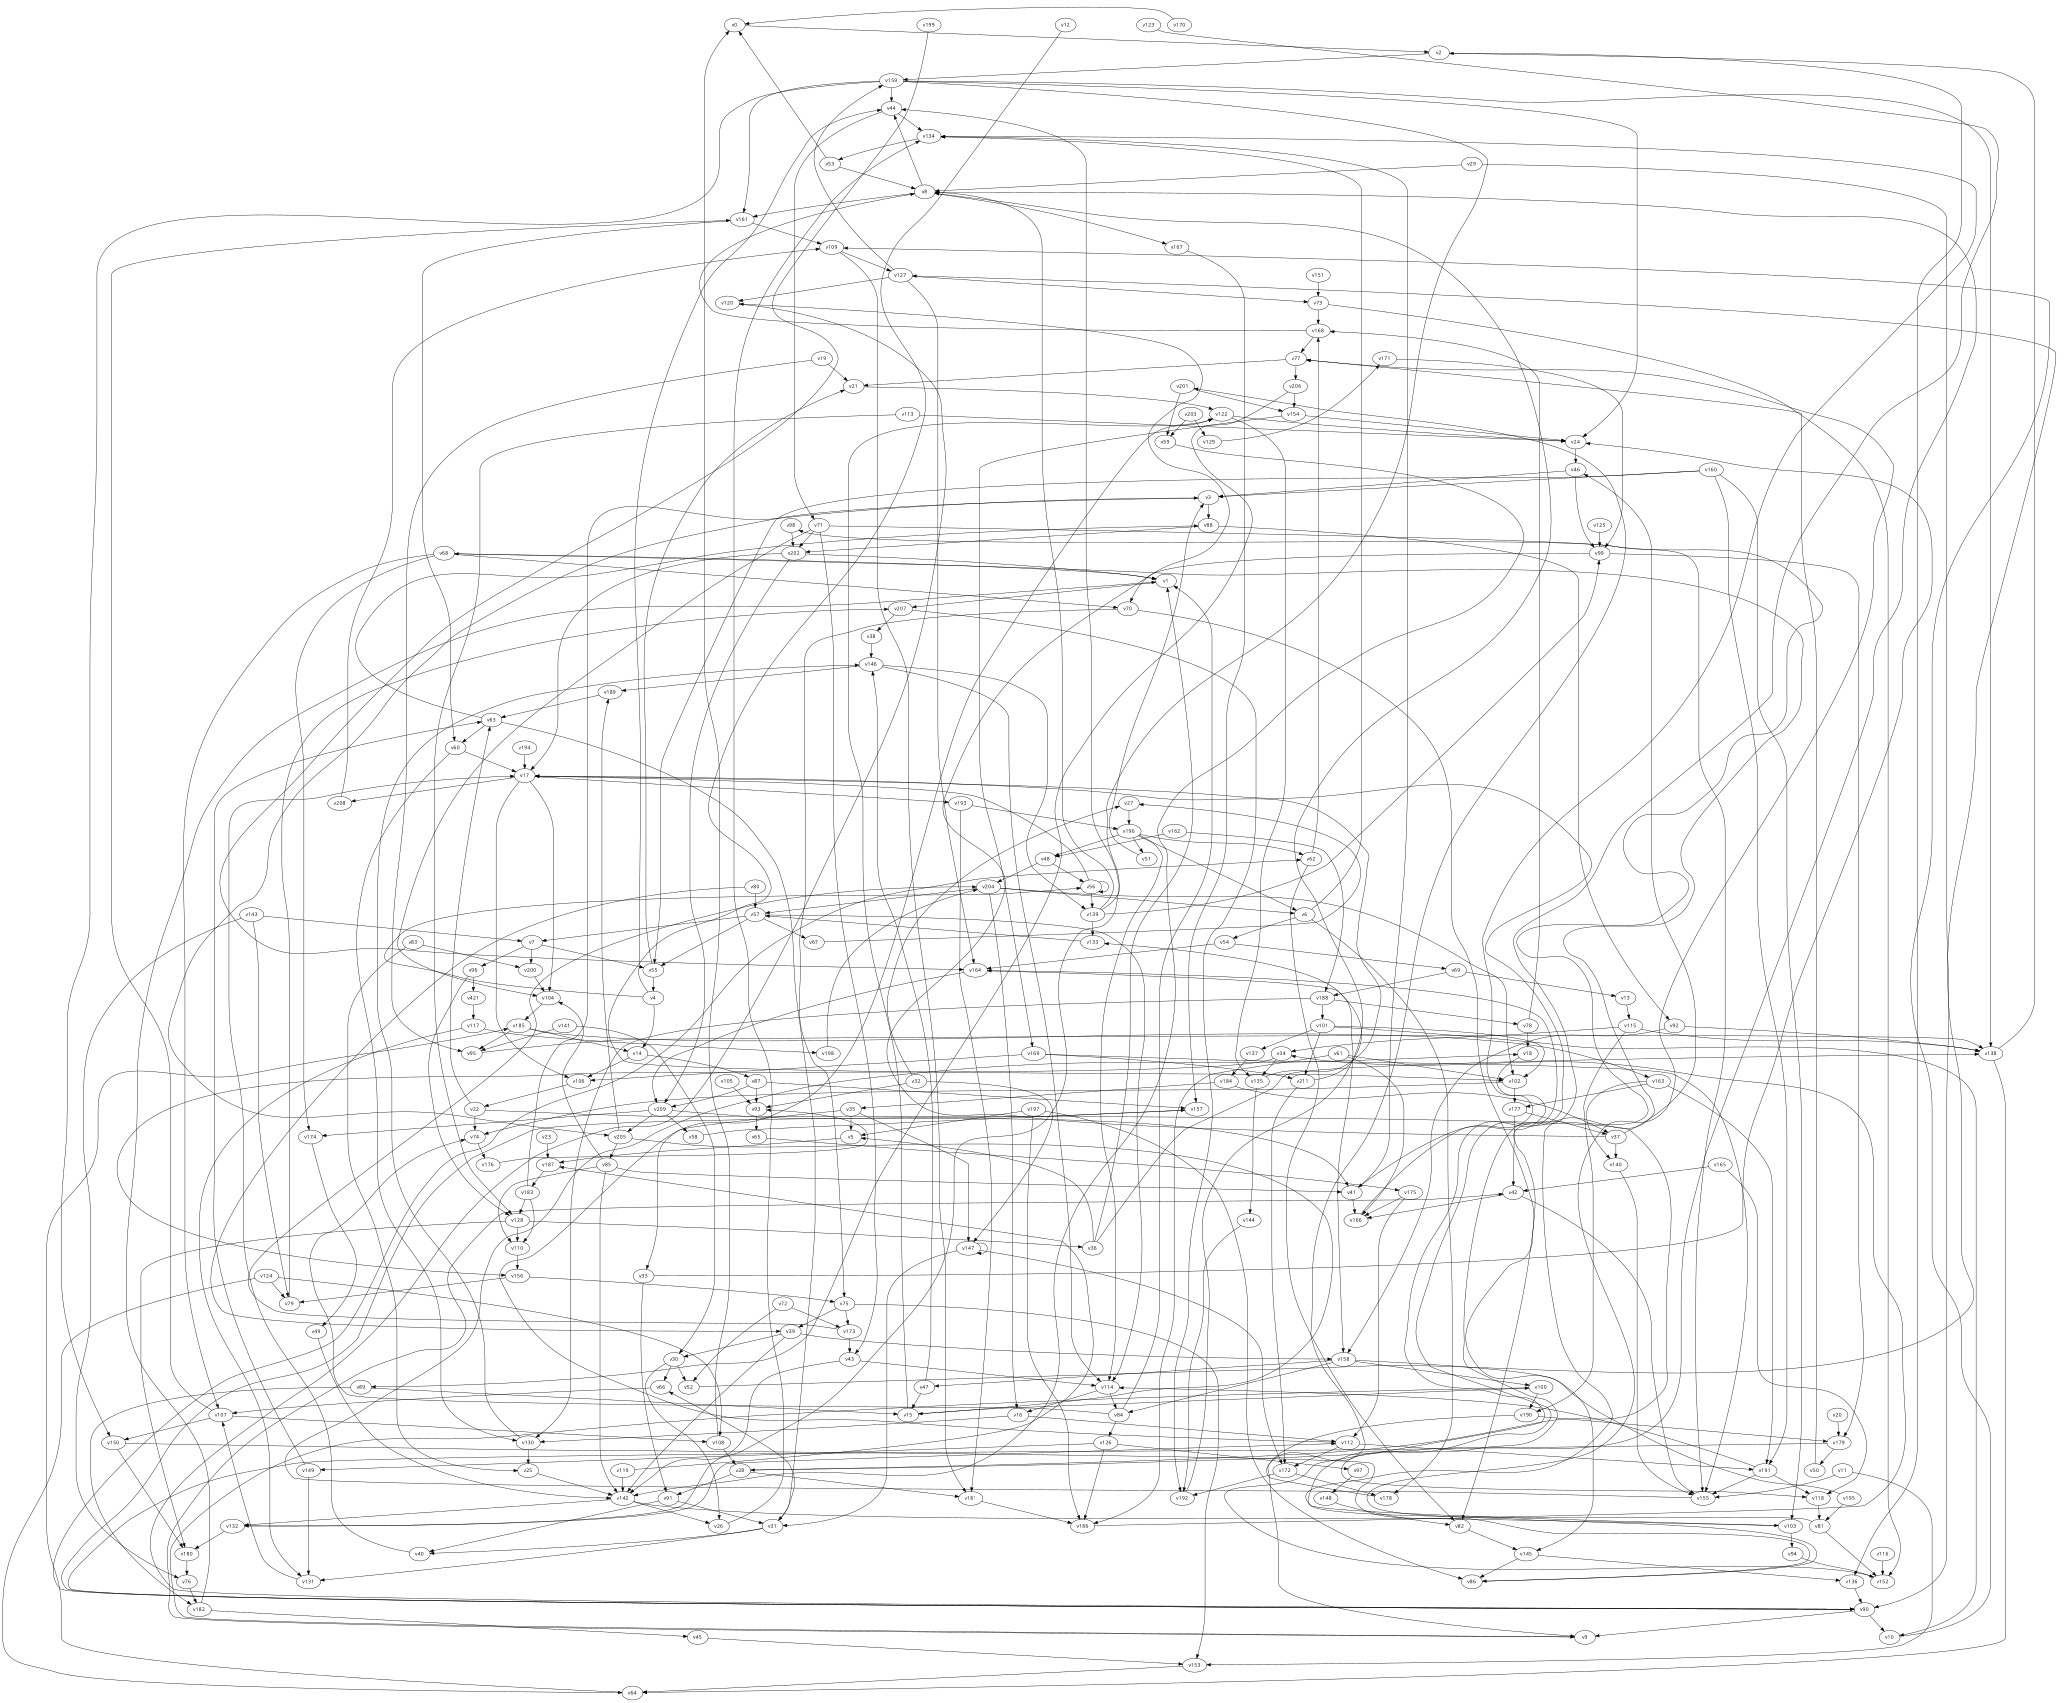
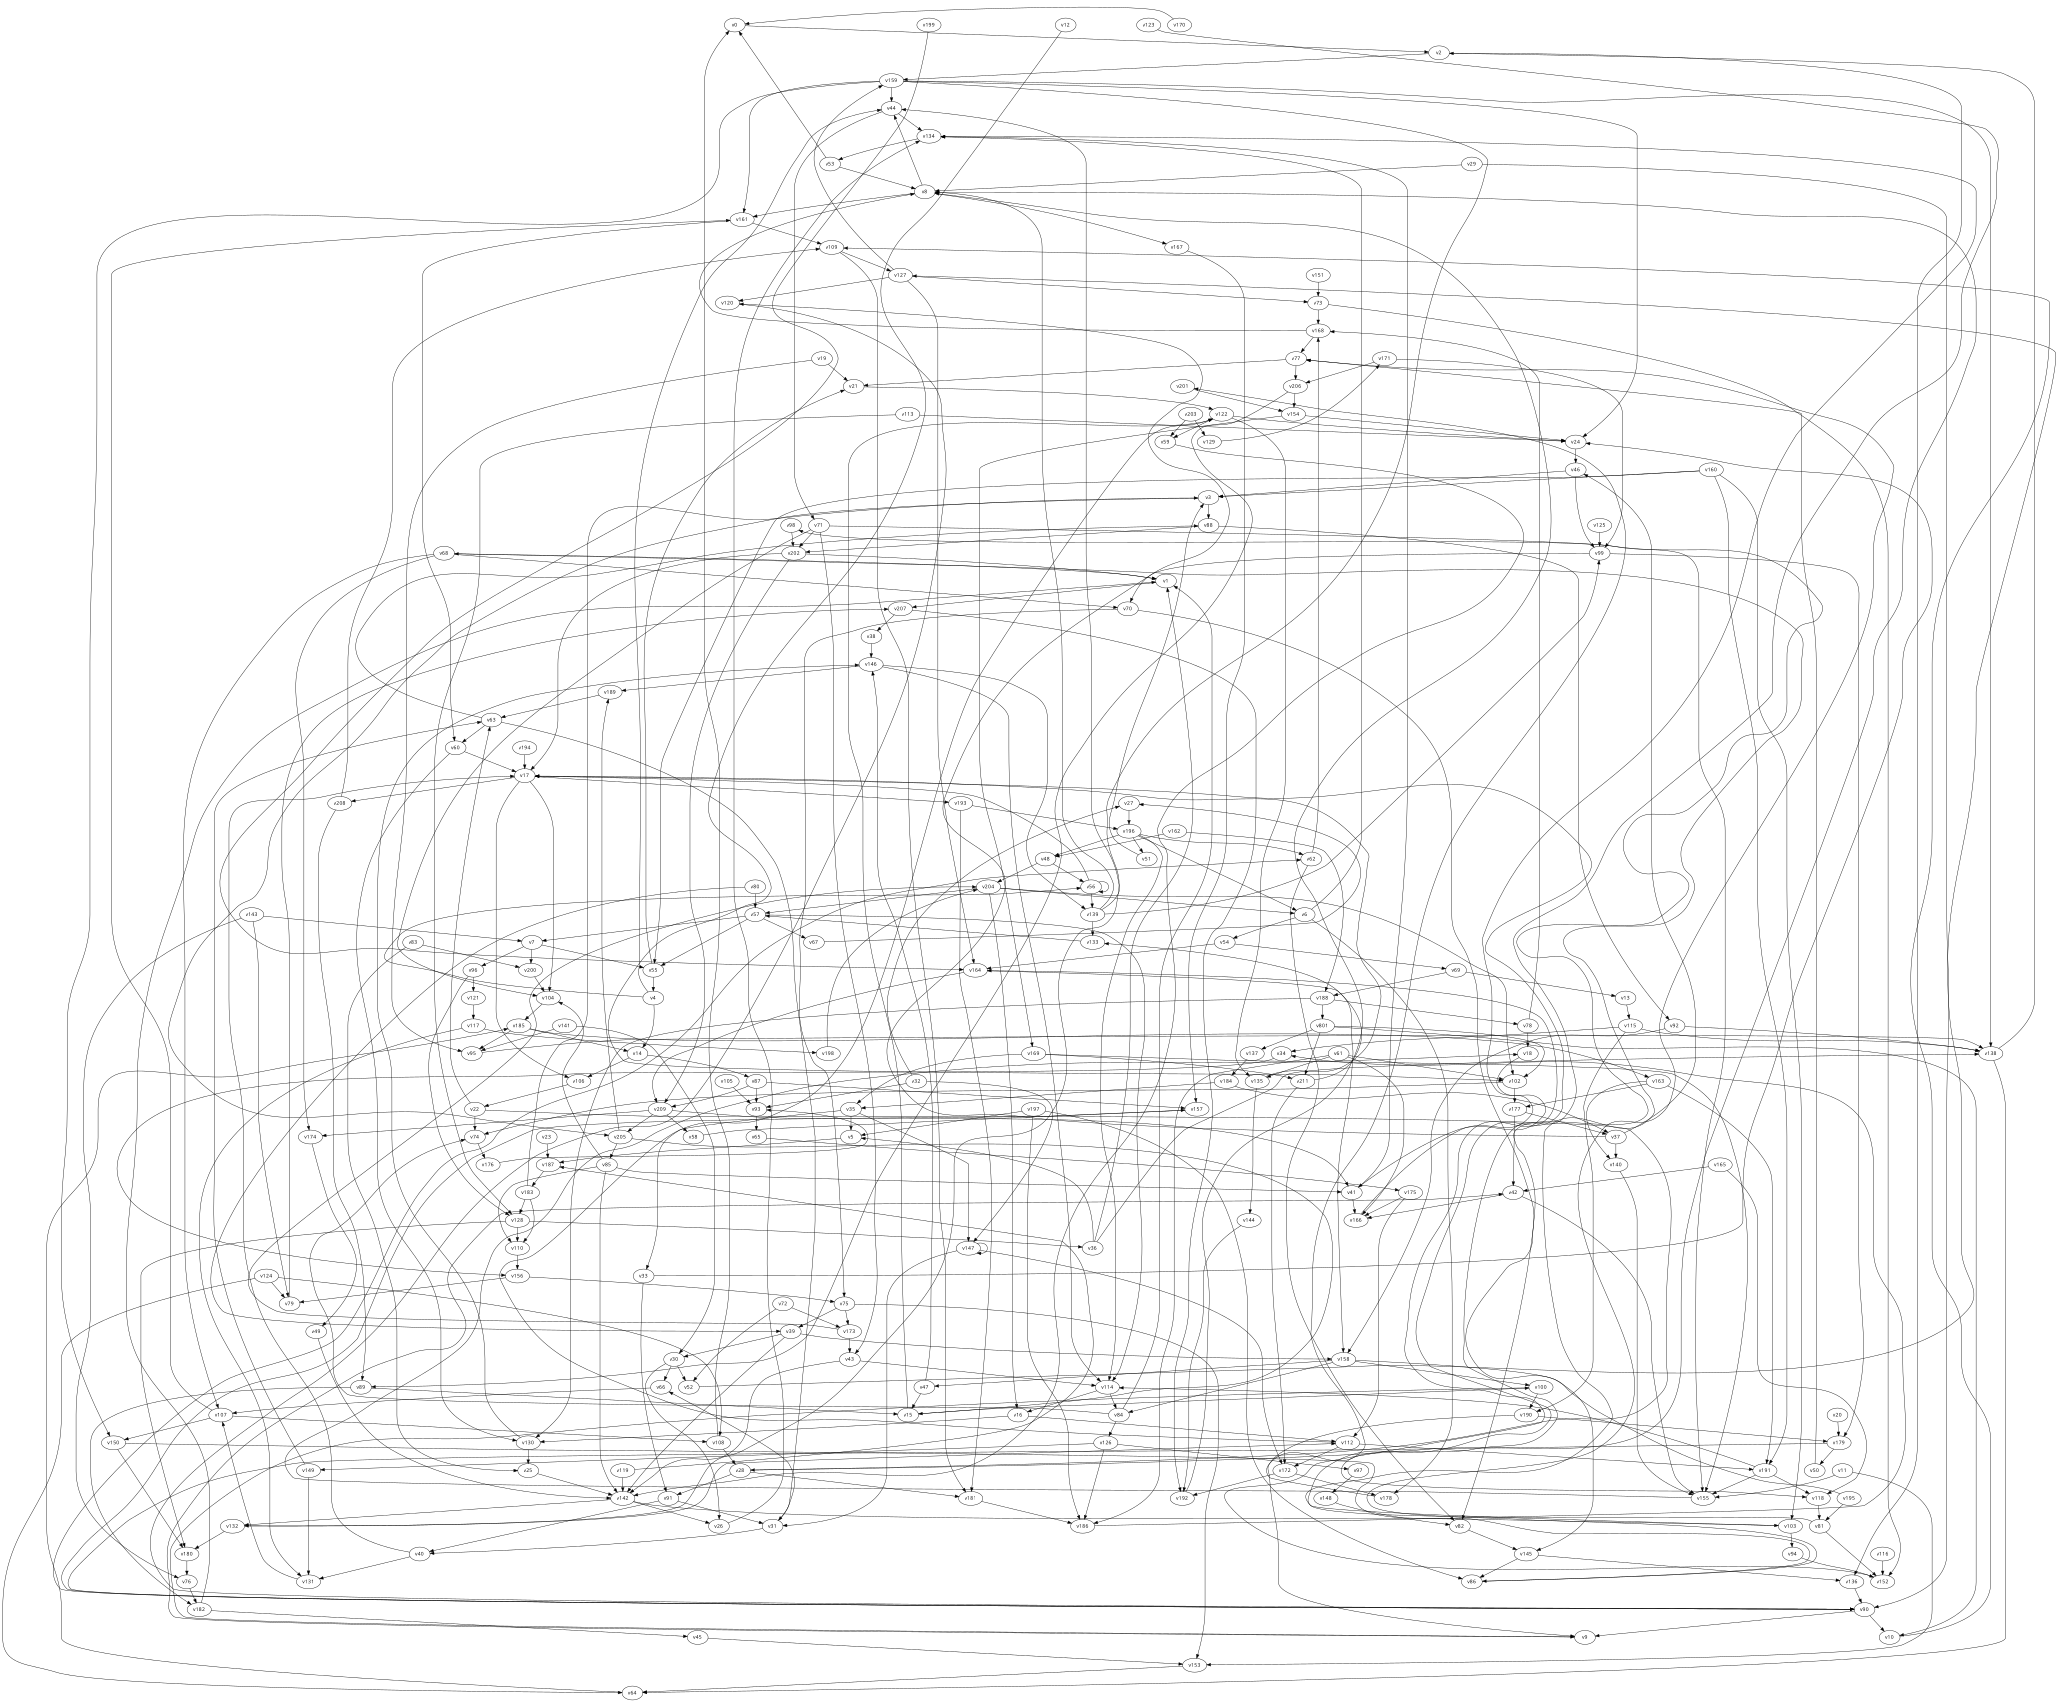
edge "v171" -> "v206": added
edge "v201" -> "v59": now "v122" -> "v59"
node "v421": label "v421" -> "v121"
node "v101": label "v101" -> "v801"
edge "v169" -> "v106": now "v169" -> "v35"
edge "v34" -> "v135": now "v61" -> "v135"
edge "v208" -> "v89": added
edge "v31" -> "v131": now "v40" -> "v131"
